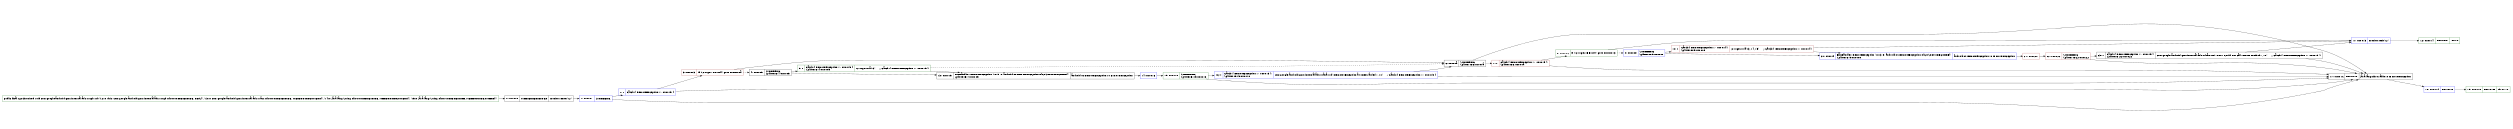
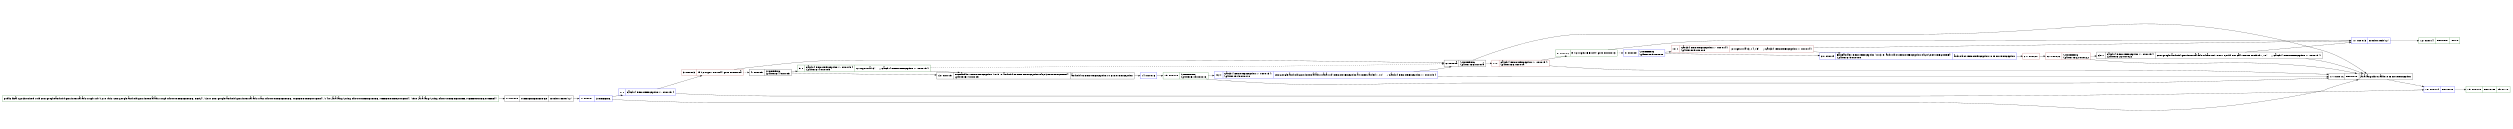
edge "2: ?" -> "17: 0x001c": now "2: ?" -> "18: 0x001d"
